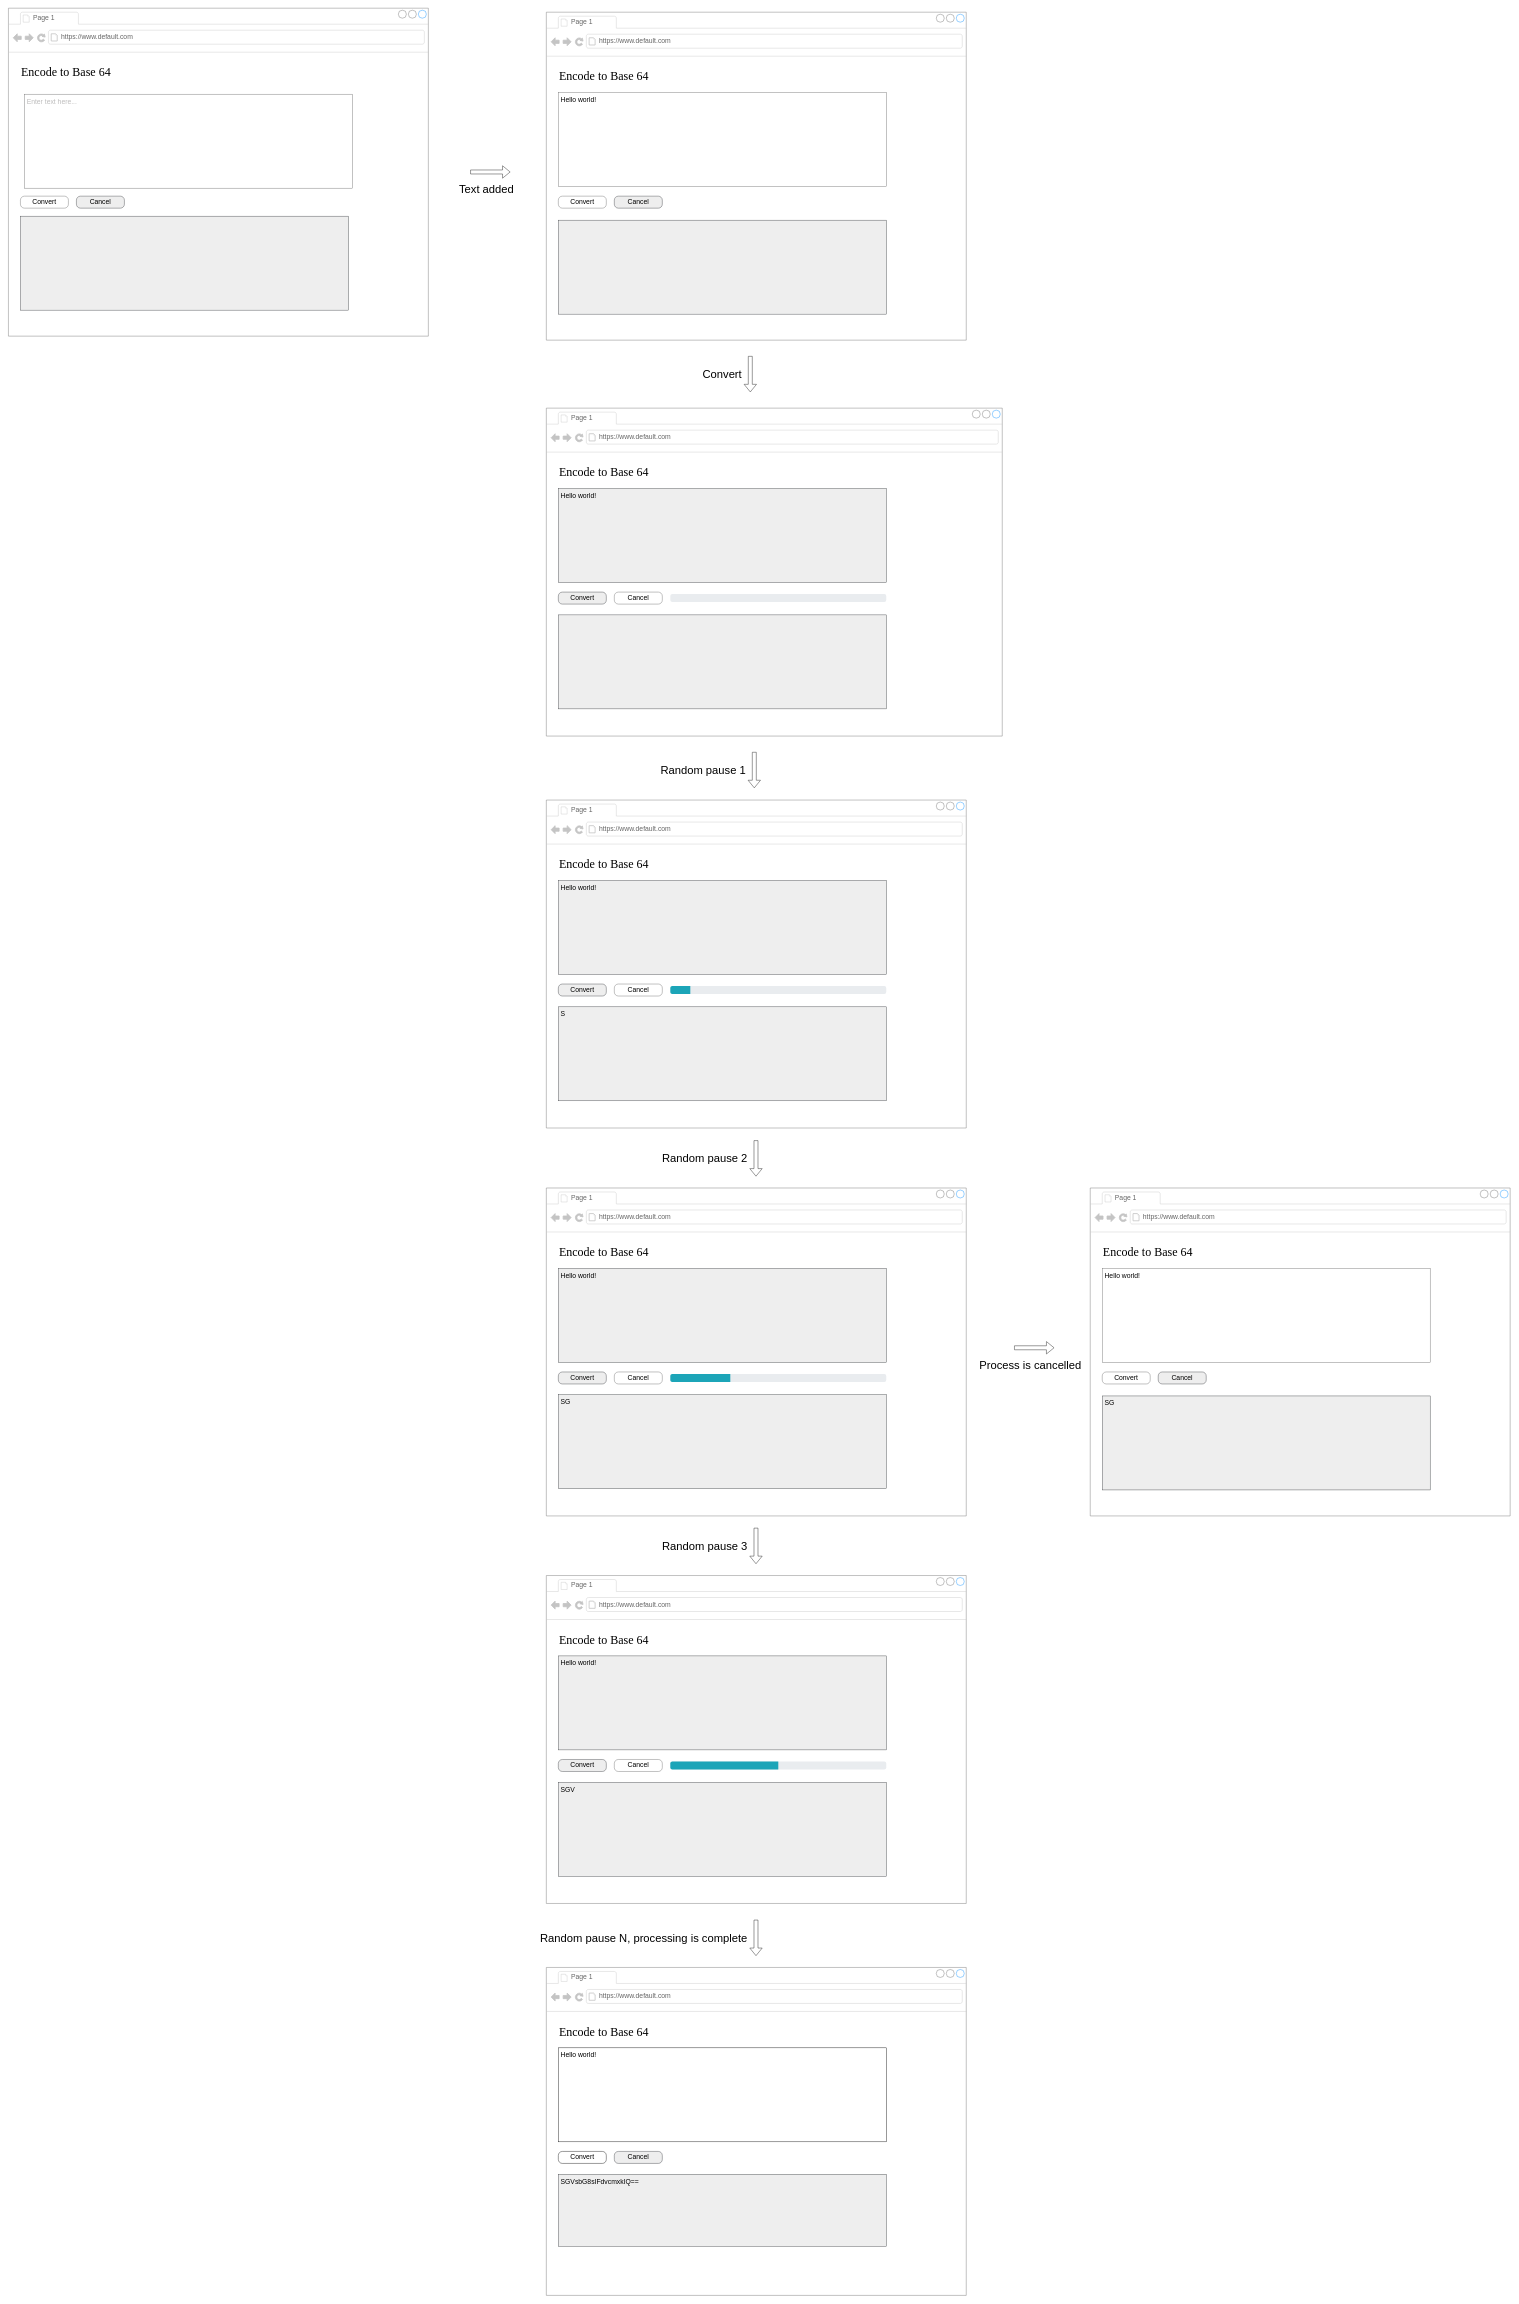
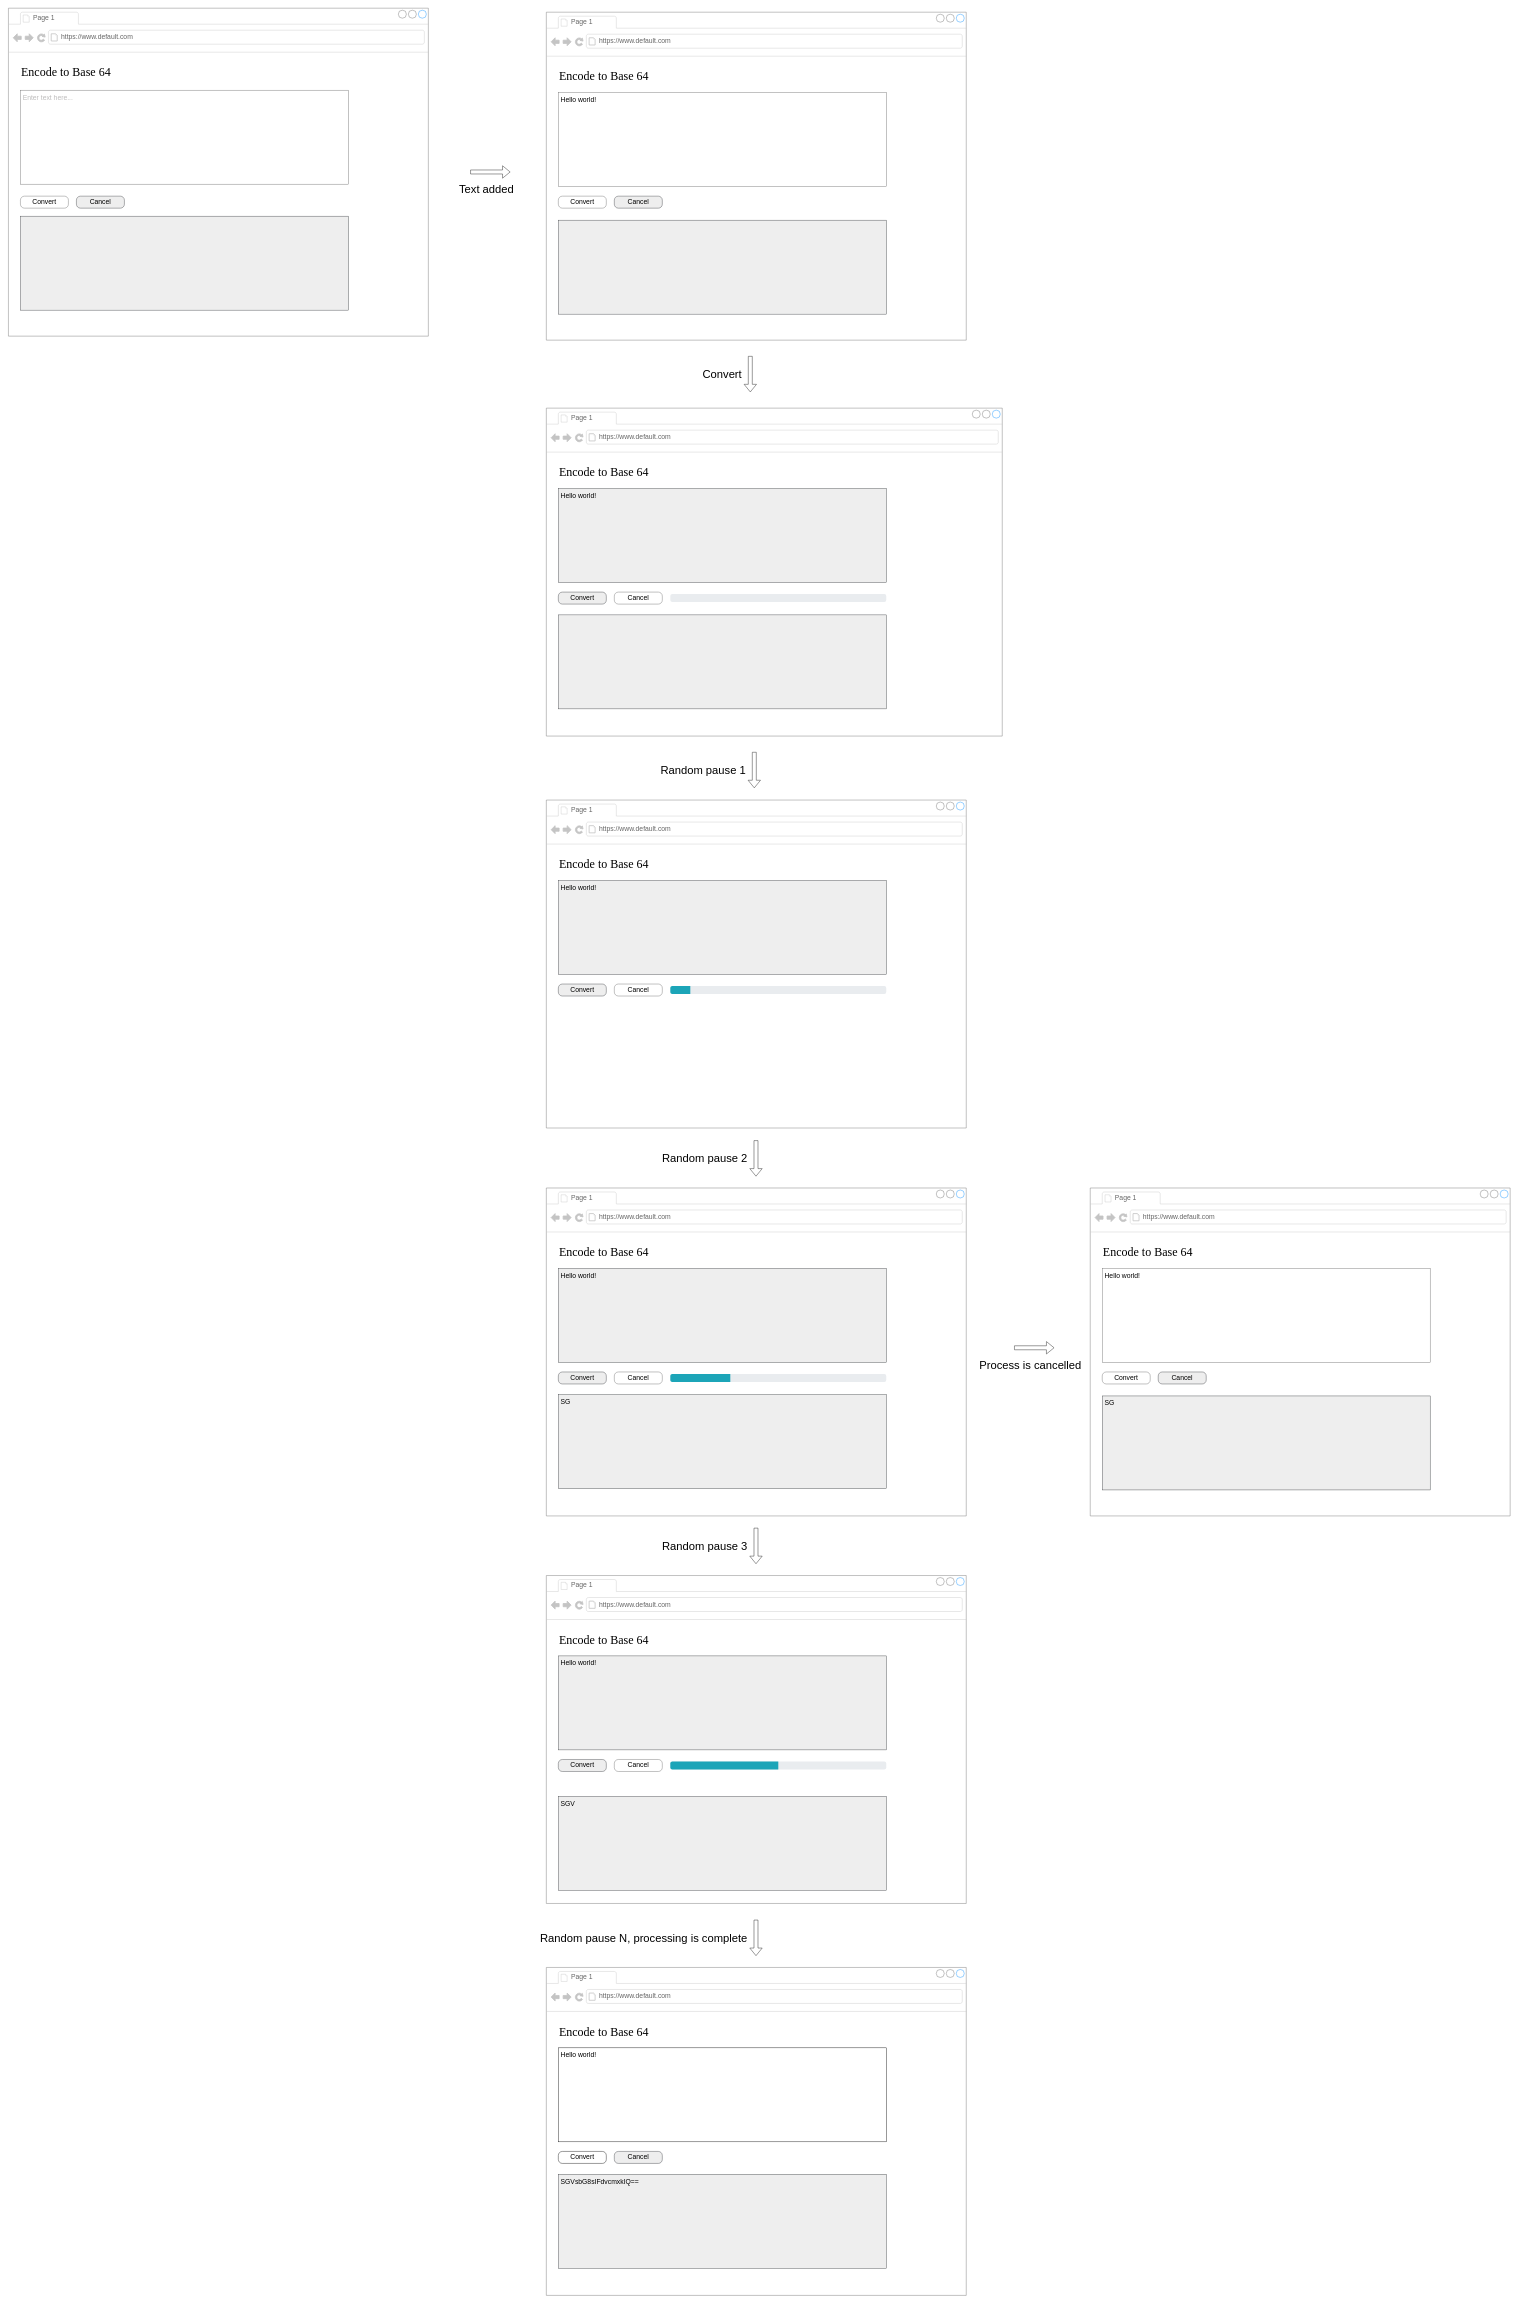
node "Enter text here...": moved (188, 141) -> (184, 137)
node "S": removed
node "SGV": moved (722, 1830) -> (722, 1844)
node "SGVsbG8sIFdvcmxkIQ==": size 328x72 -> 328x94
